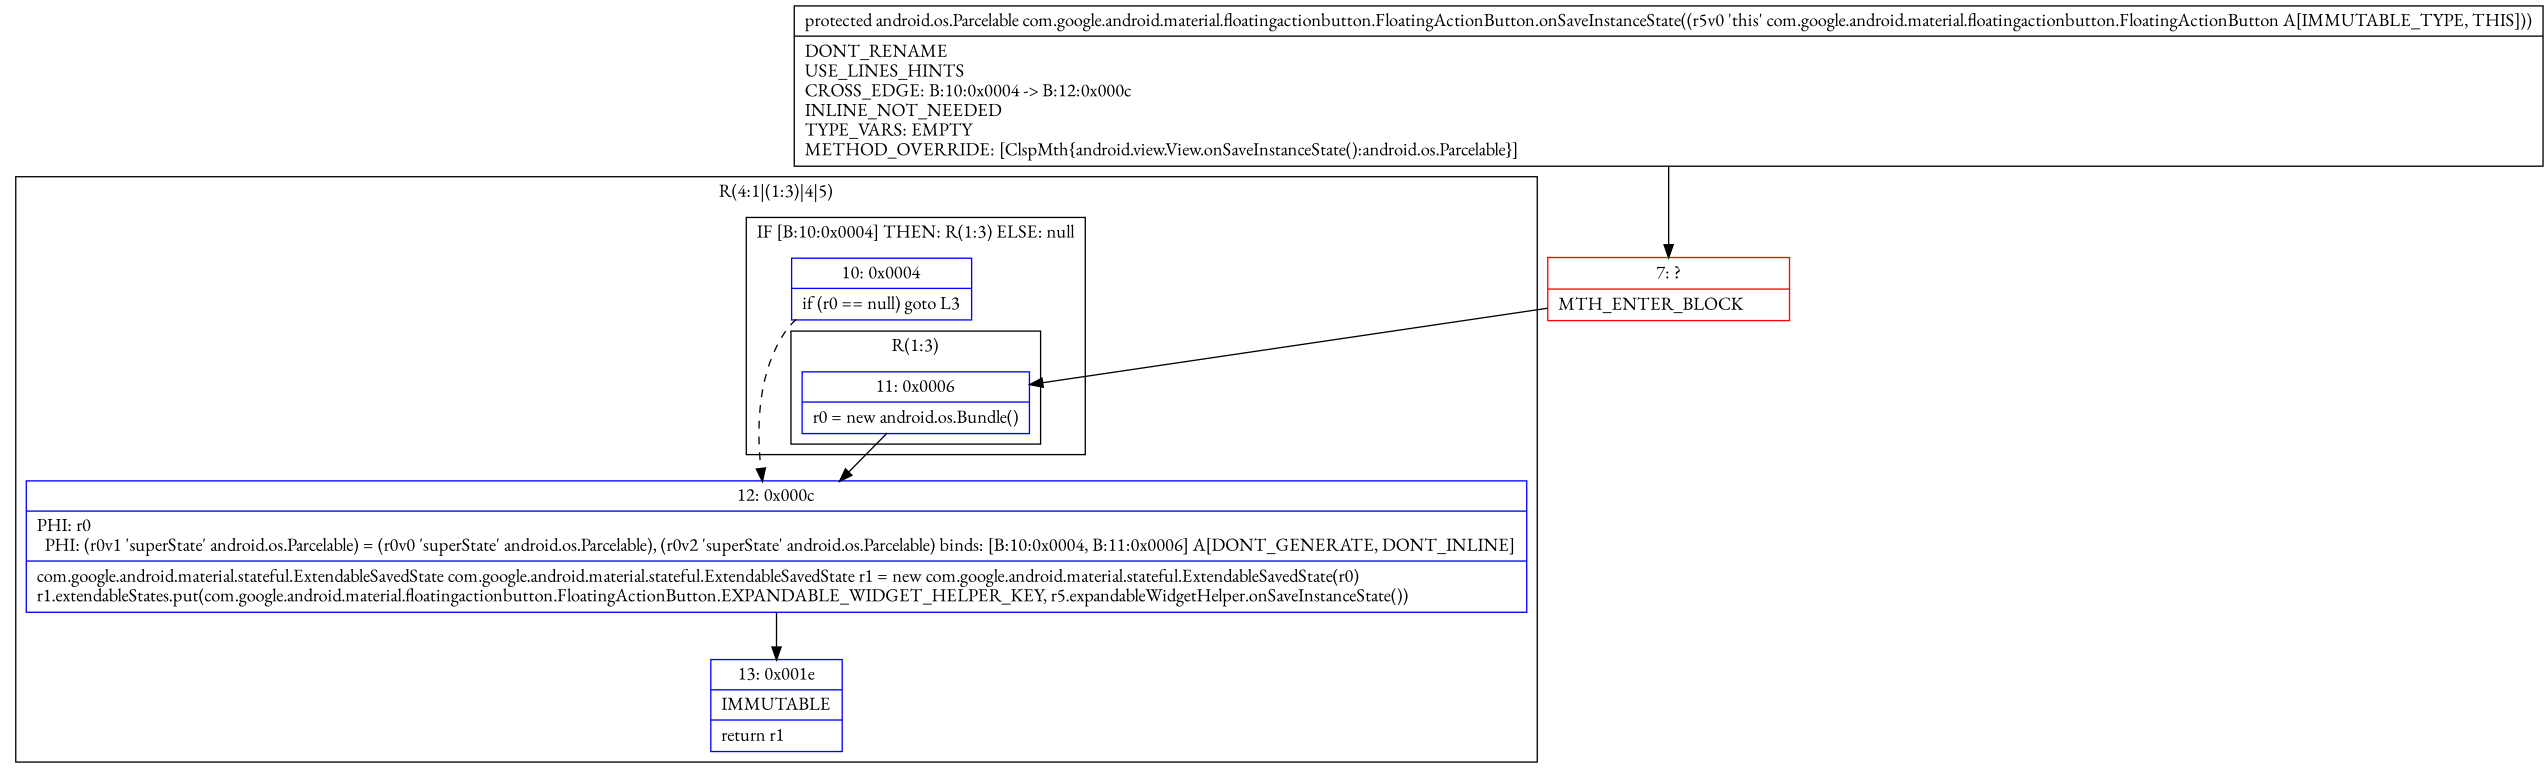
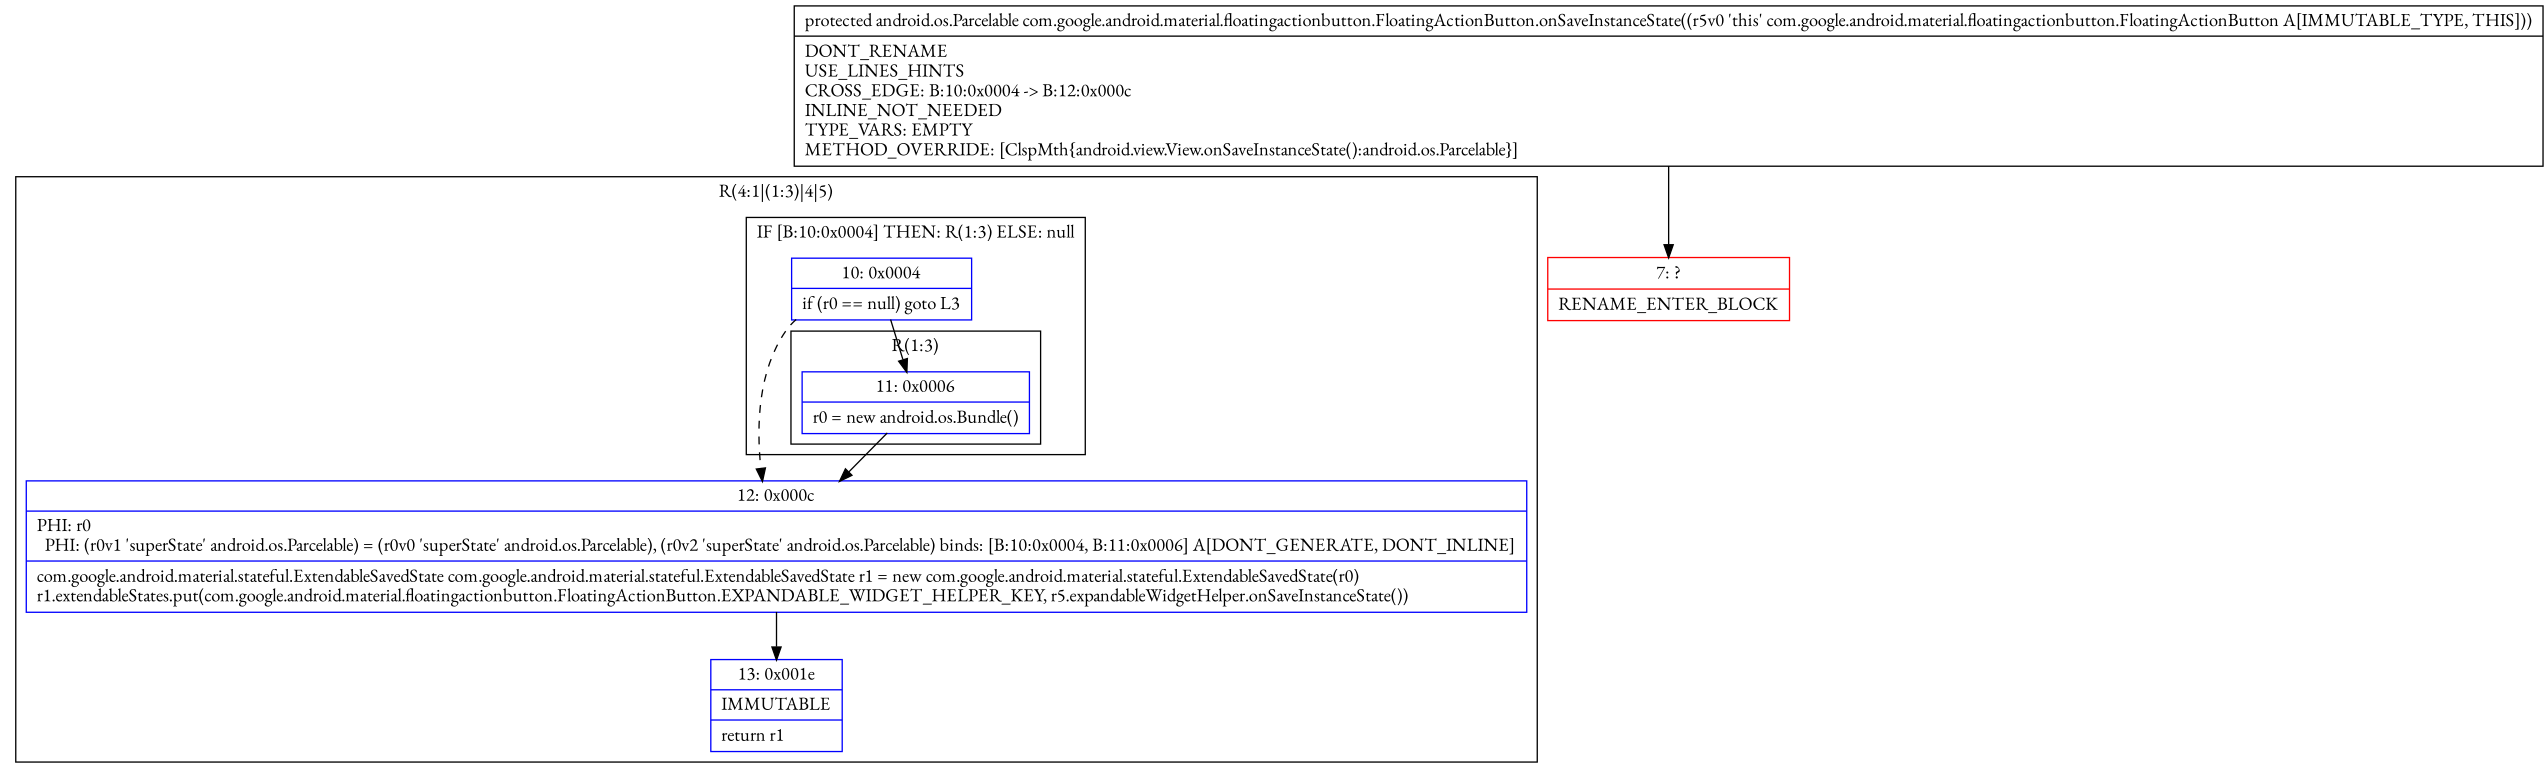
node "7: ?": text "MTH_ENTER_BLOCK" -> "RENAME_ENTER_BLOCK"
edge "7: ?" -> "11: 0x0006": now "10: 0x0004" -> "11: 0x0006"
